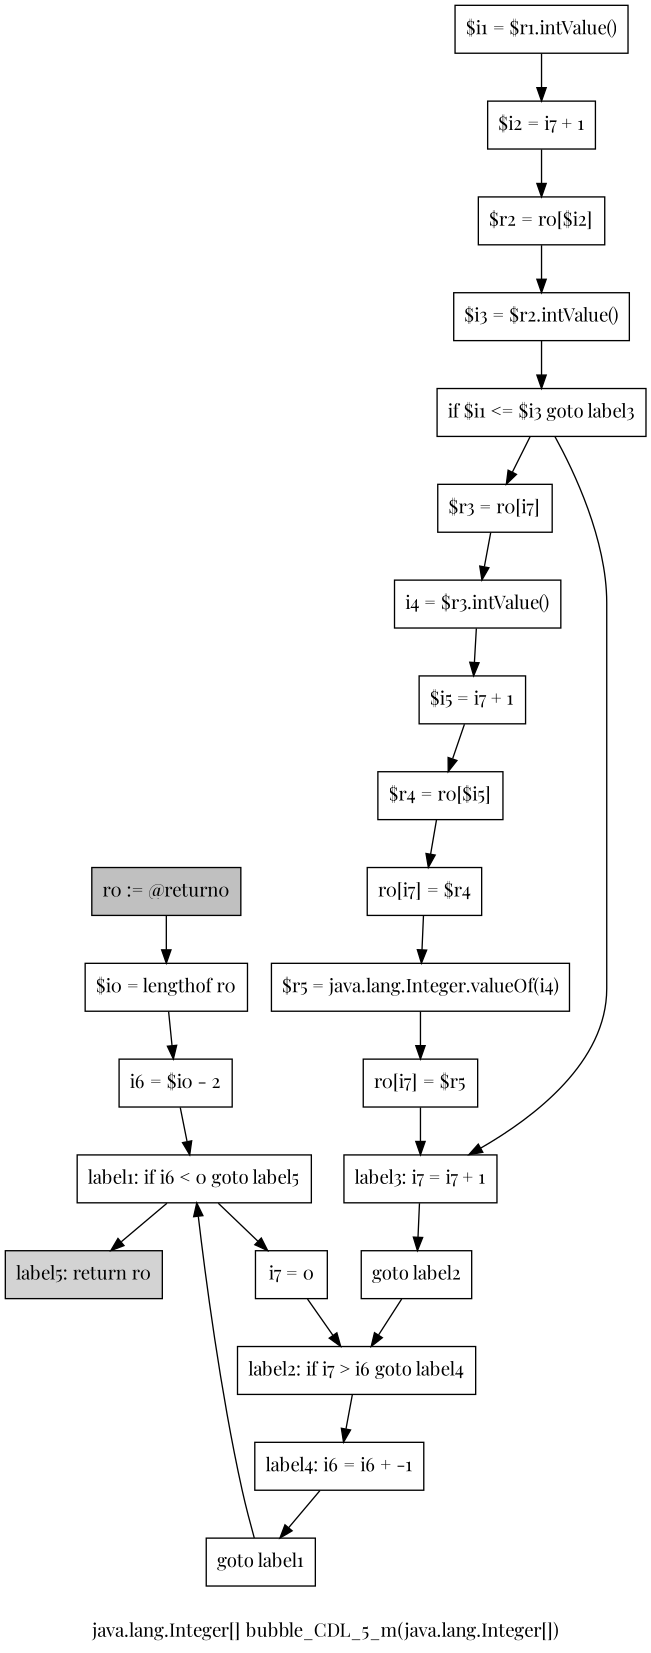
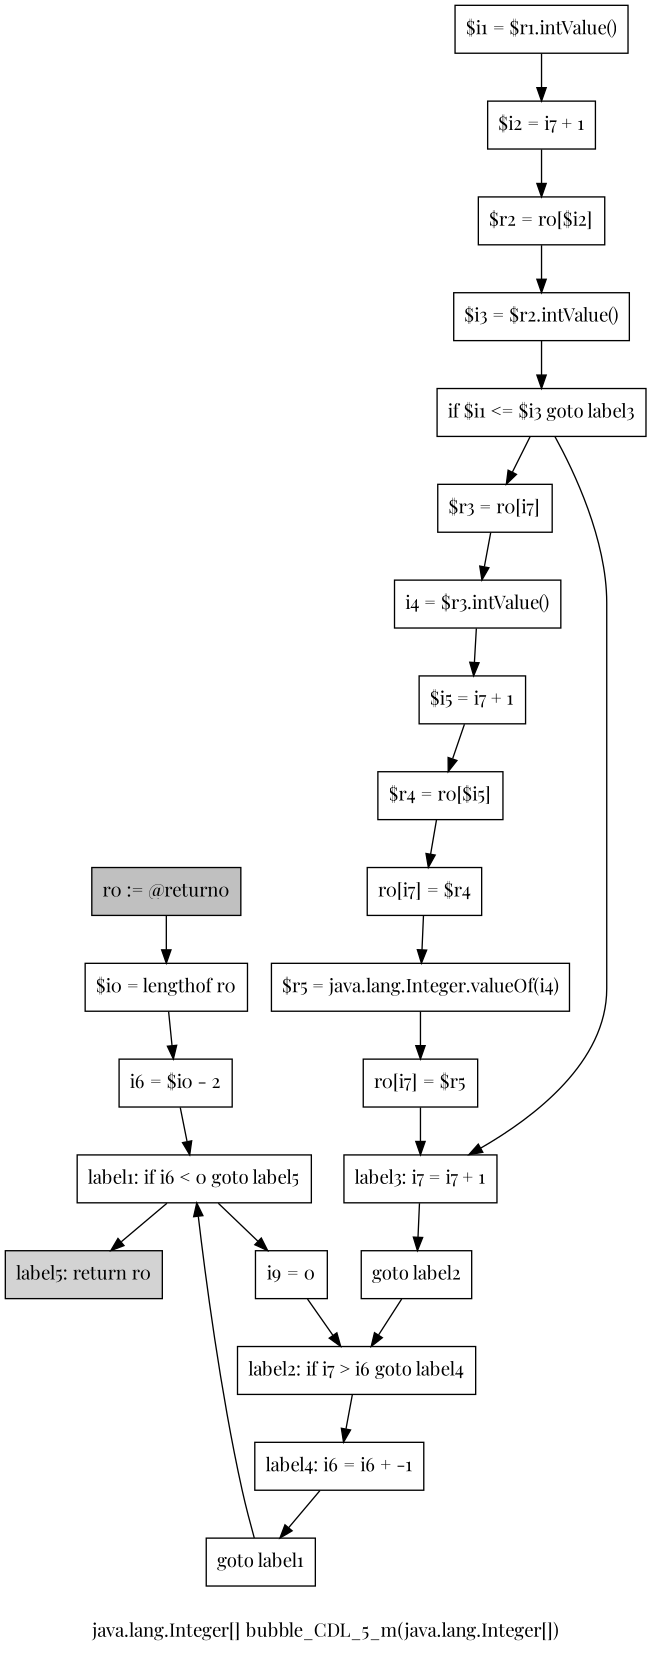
node "i7 = 0": label "i7 = 0" -> "i9 = 0"
